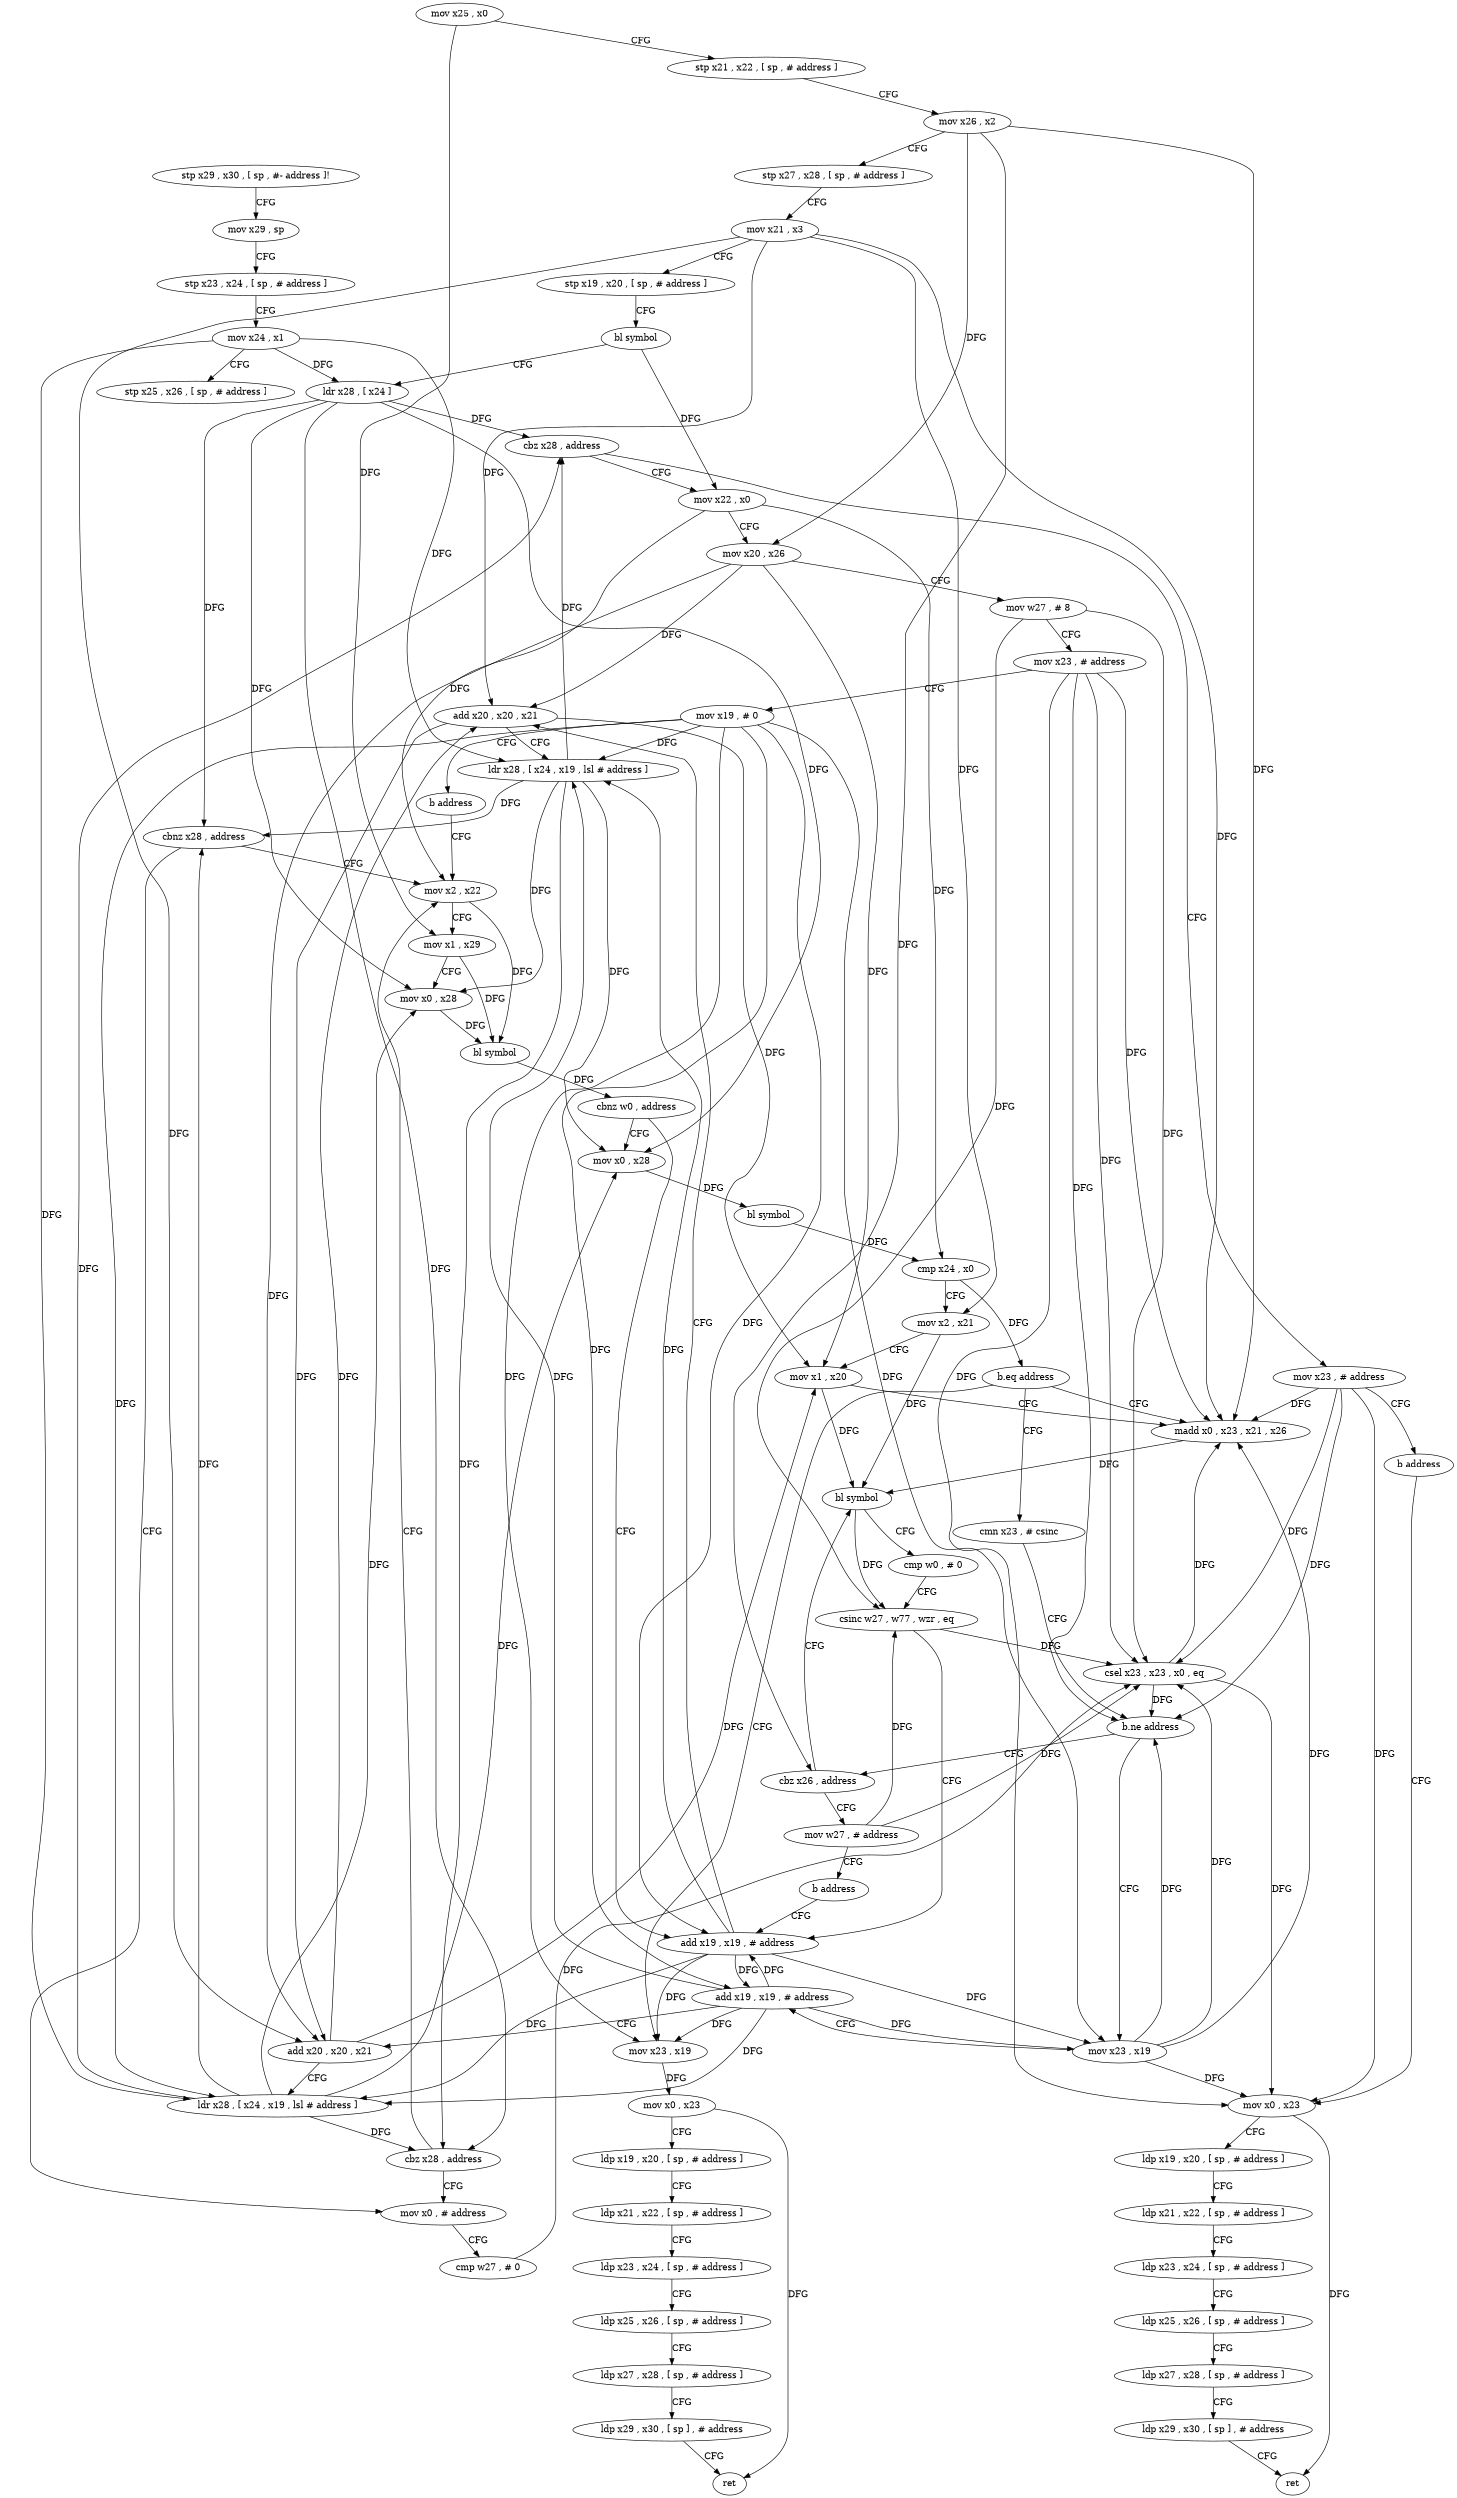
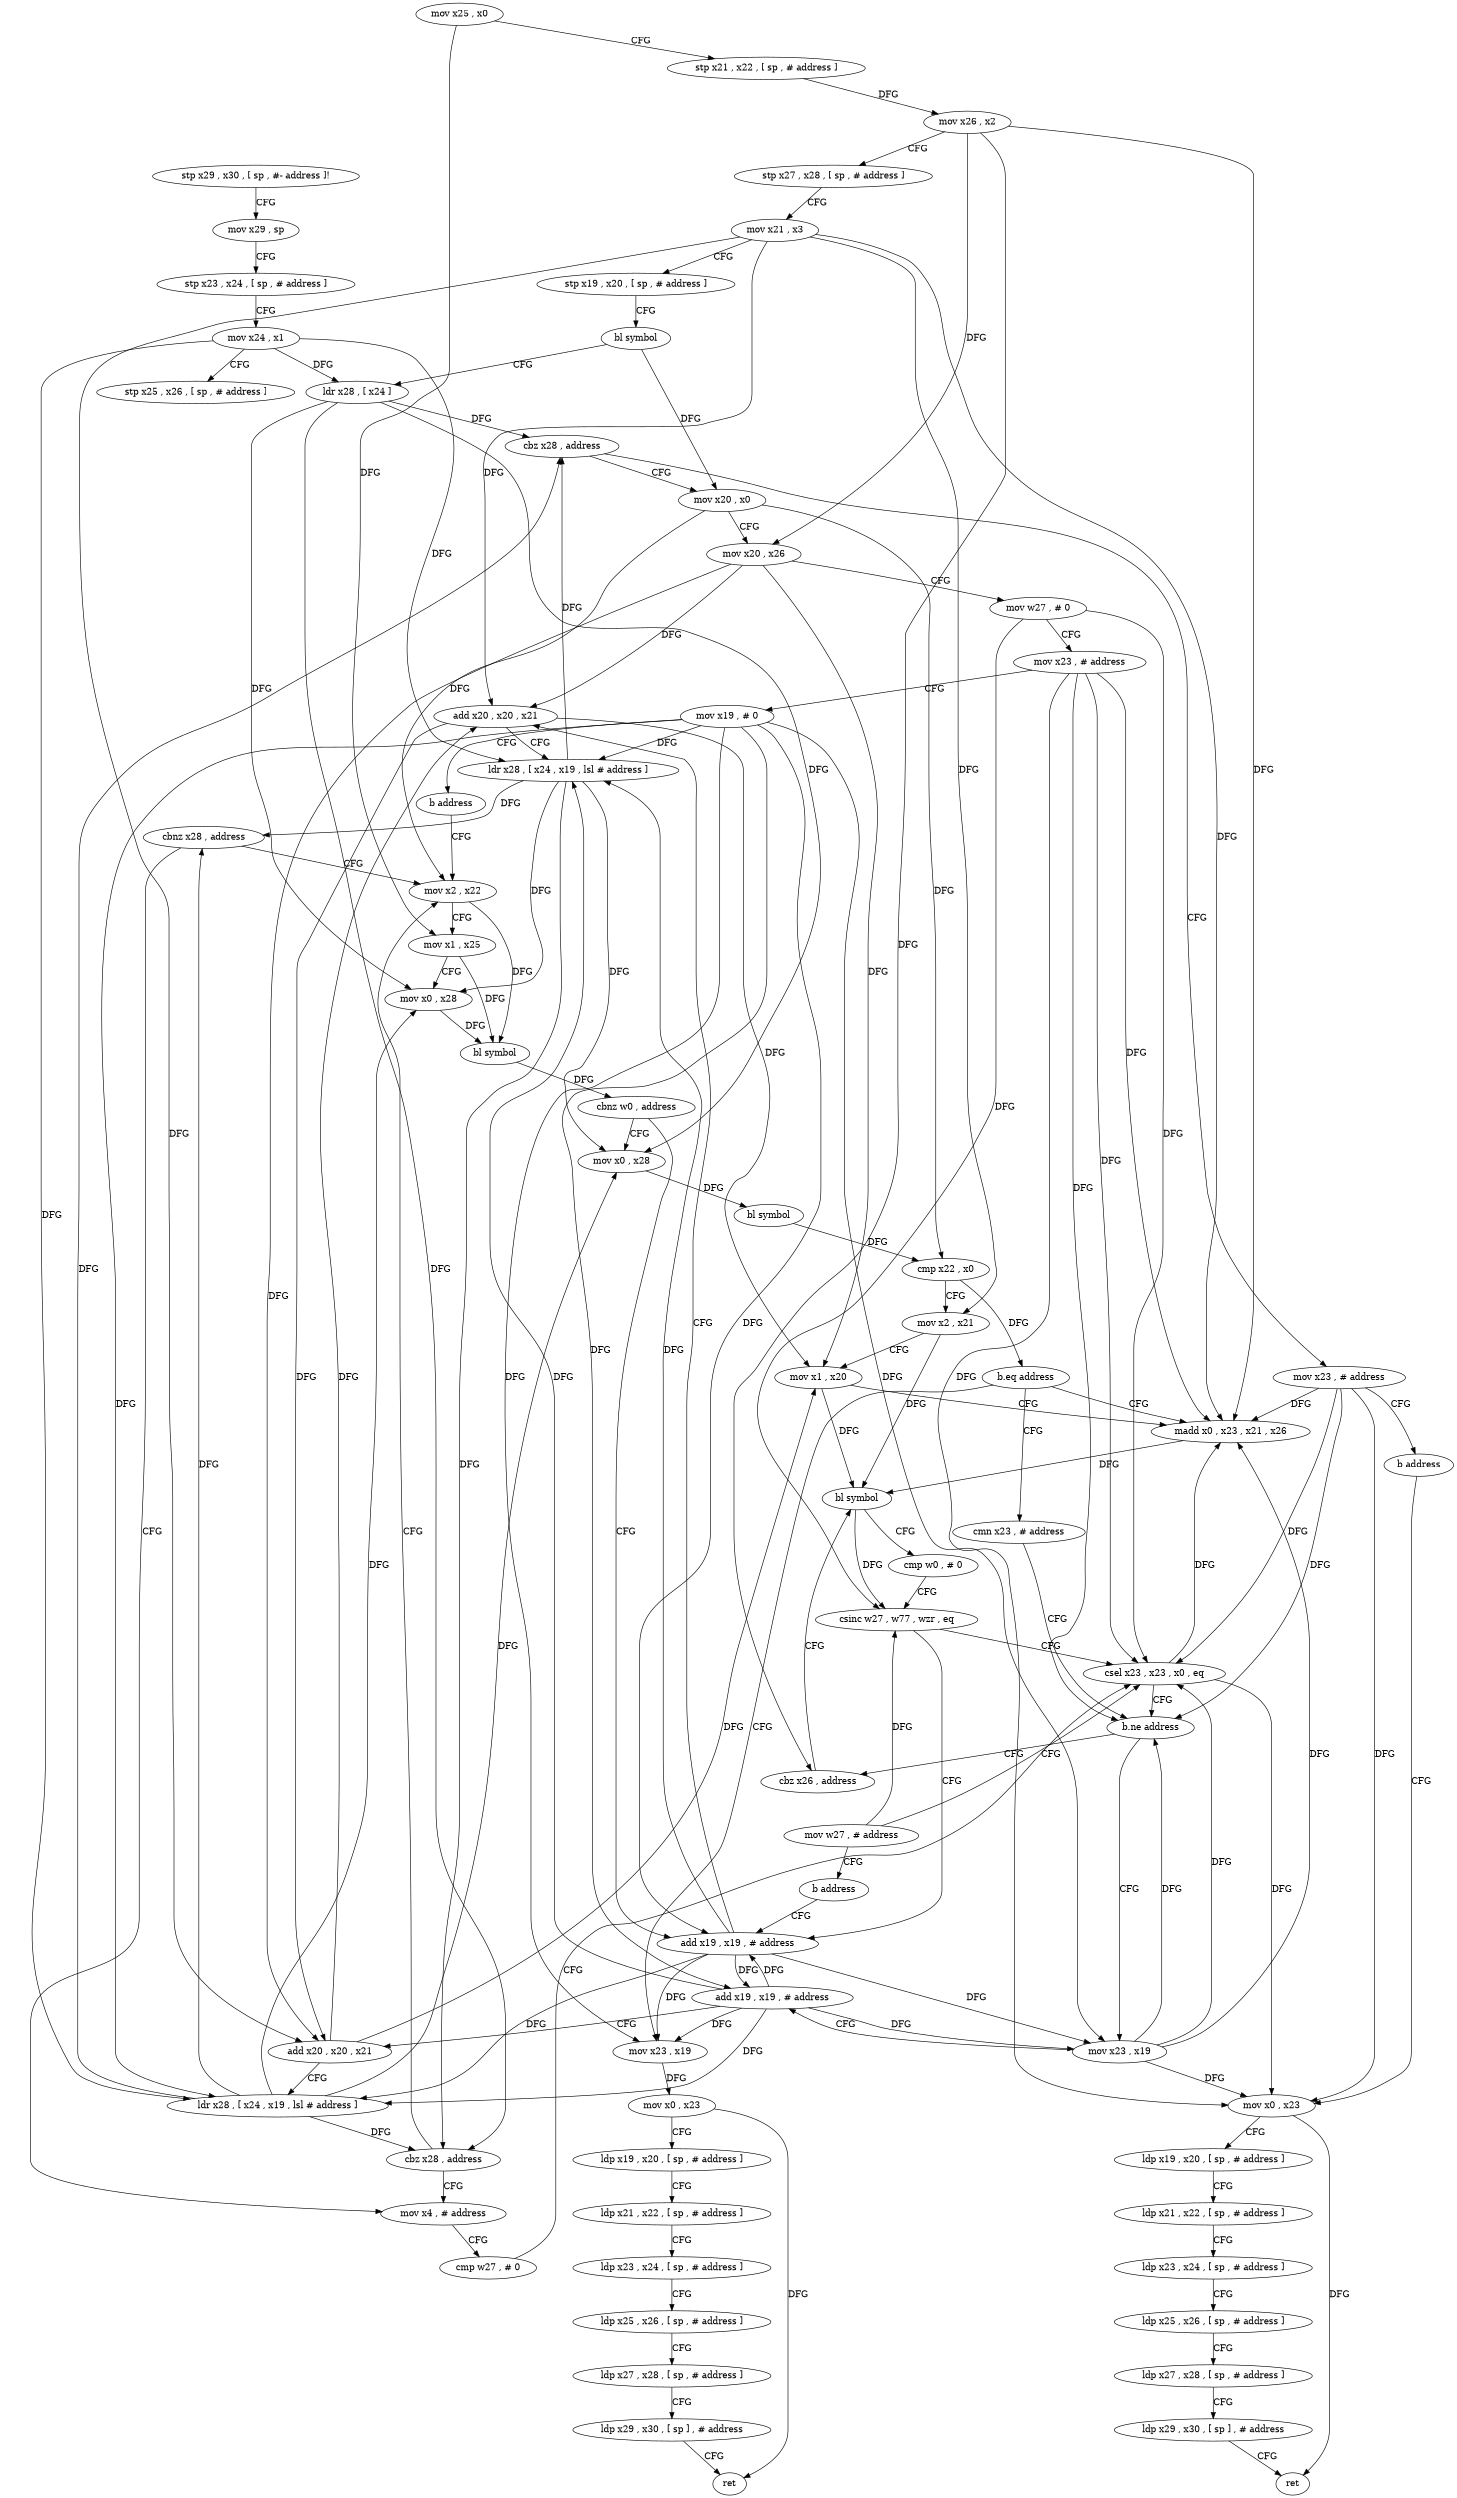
edge "stp x21 , x22 , [ sp , # address ]" -> "mov x26 , x2": label "CFG" -> "DFG"
node "mov x22 , x0": label "mov x22 , x0" -> "mov x20 , x0"
edge "ldr x28 , [ x24 ]" -> "cbnz x28 , address": removed, label "DFG"
node "mov w27 , # 8": label "mov w27 , # 8" -> "mov w27 , # 0"
node "mov x1 , x29": label "mov x1 , x29" -> "mov x1 , x25"
node "cmp x24 , x0": label "cmp x24 , x0" -> "cmp x22 , x0"
node "cmn x23 , # csinc": label "cmn x23 , # csinc" -> "cmn x23 , # address"
edge "csinc w27 , w77 , wzr , eq" -> "csel x23 , x23 , x0 , eq": label "DFG" -> "CFG"
edge "csel x23 , x23 , x0 , eq" -> "b.ne address": label "DFG" -> "CFG"
edge "mov w27 , # address" -> "csel x23 , x23 , x0 , eq": label "DFG" -> "CFG"
edge "cbz x26 , address" -> "mov w27 , # address": removed, label "CFG"
edge "cmp w27 , # 0" -> "csel x23 , x23 , x0 , eq": label "DFG" -> "CFG"
node "mov x0 , # address": label "mov x0 , # address" -> "mov x4 , # address"
